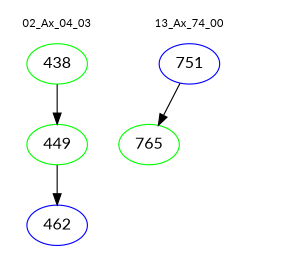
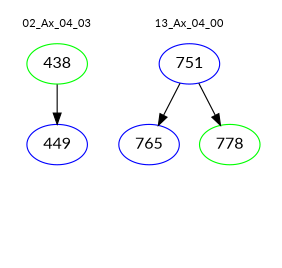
cluster "13_Ax_74_00": label "13_Ax_74_00" -> "13_Ax_04_00"
node "449": color green -> blue
node "765": color green -> blue
node "778": added
node "462": removed
